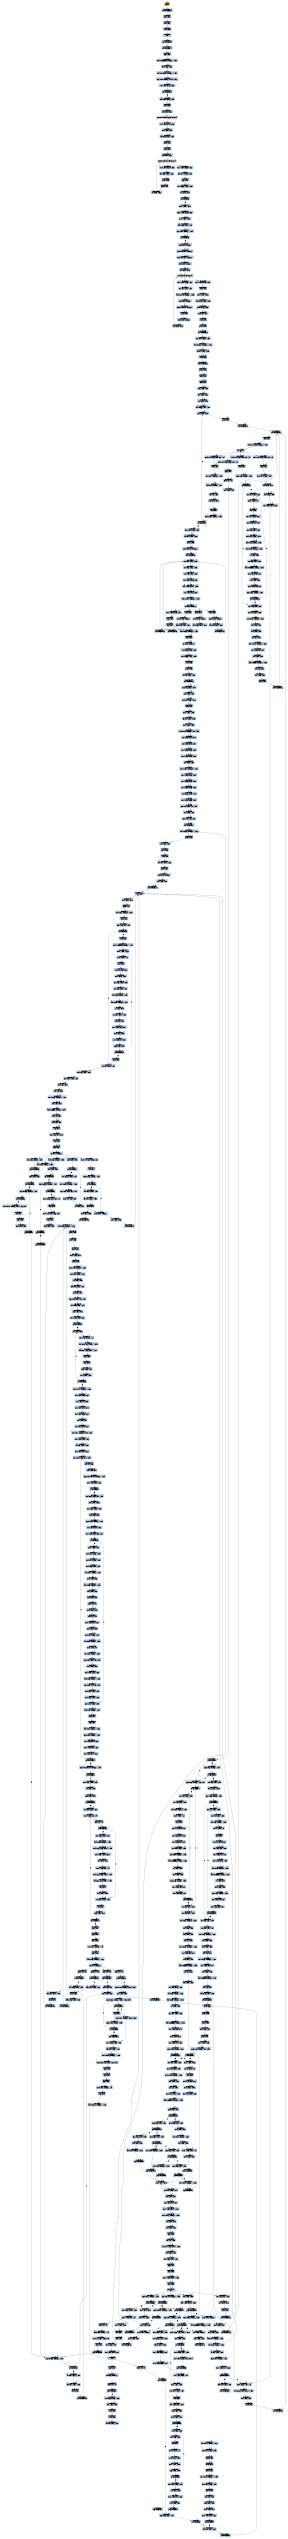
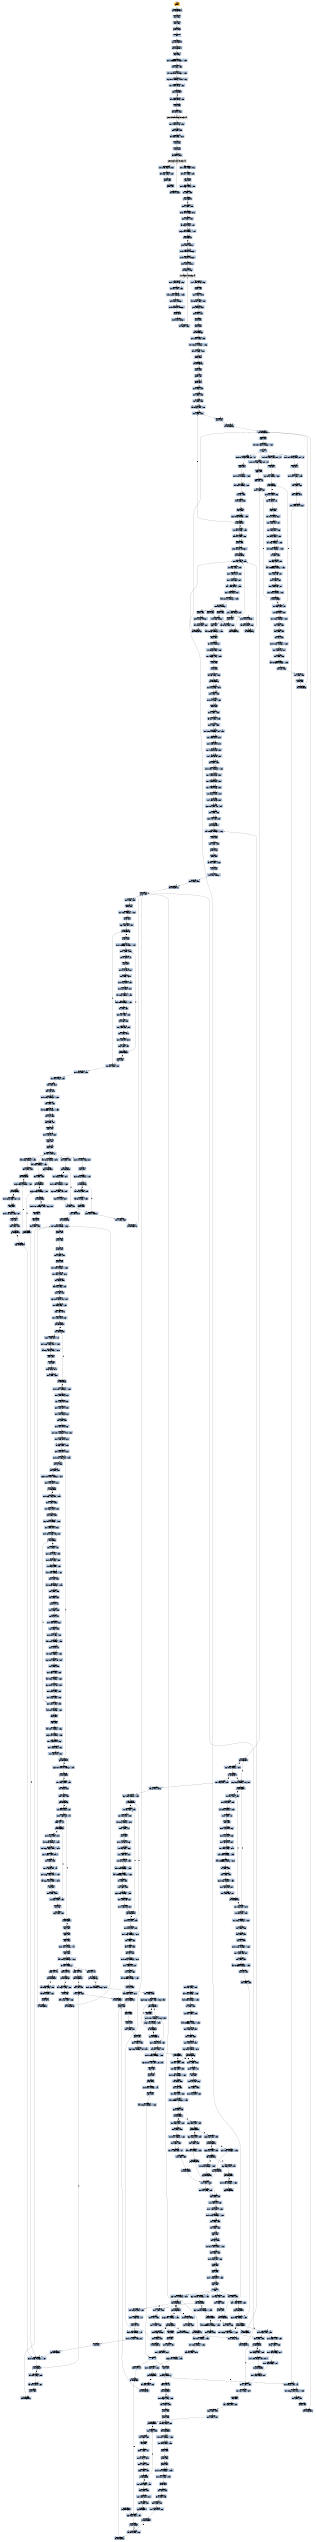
node "0x005ef6b7 call 0x005efca4": added
